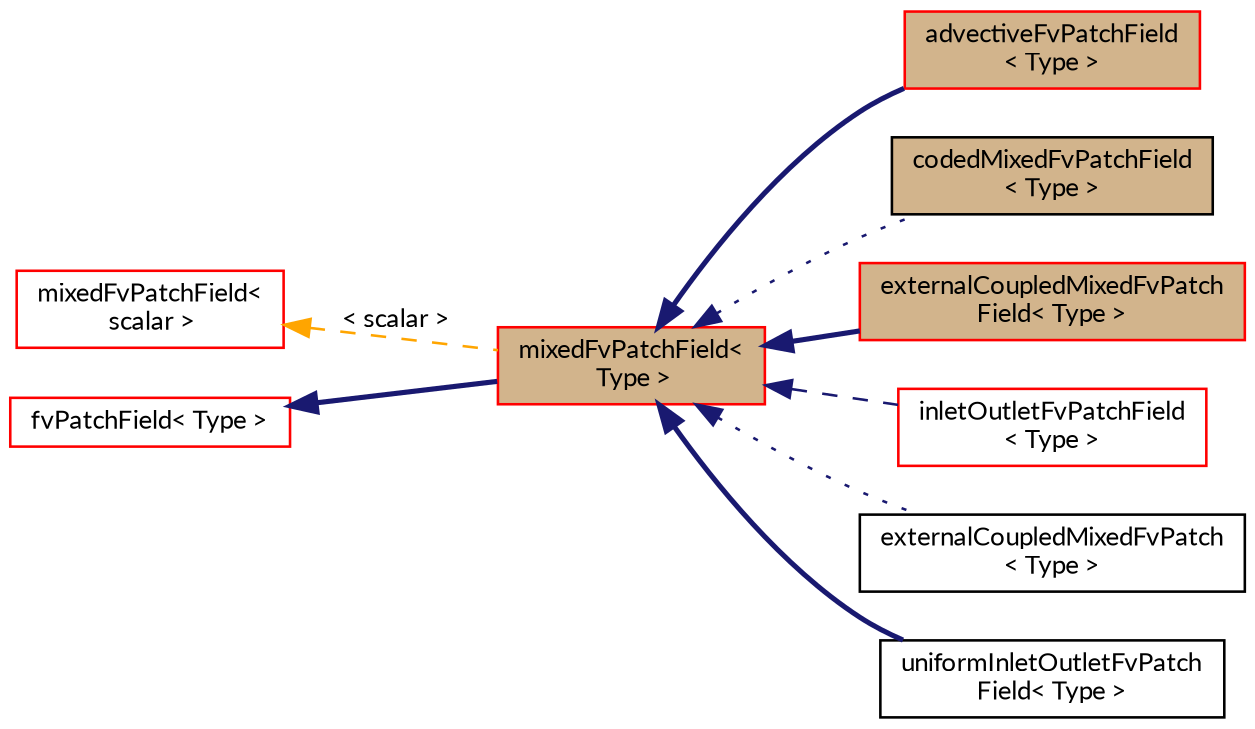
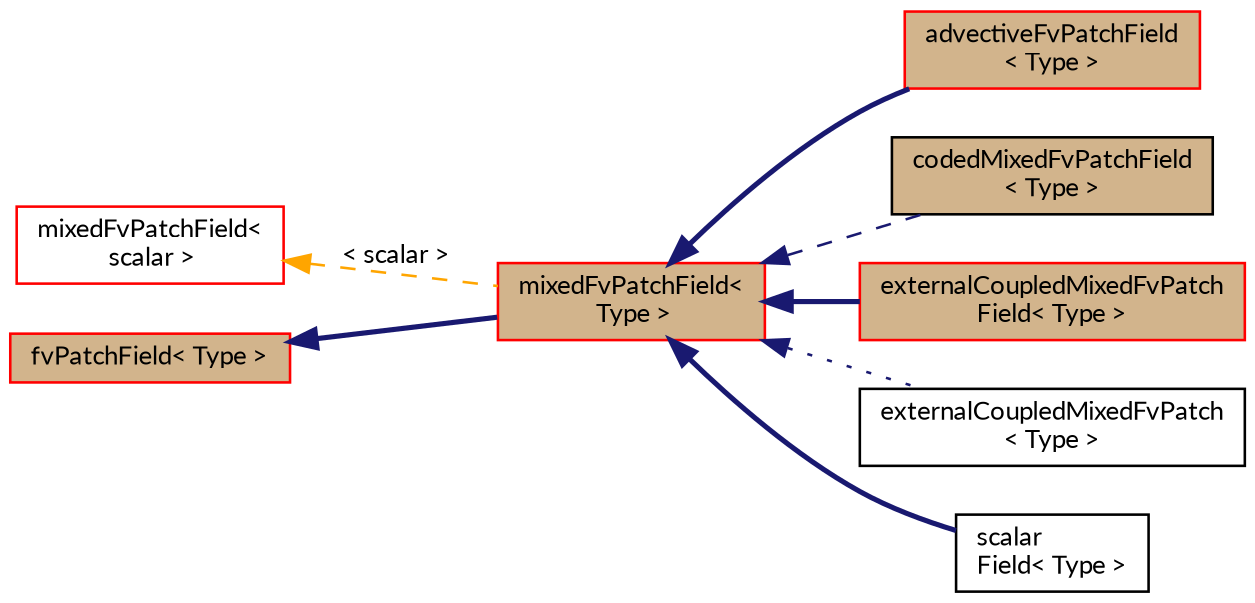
edge "codedMixedFvPatchField < Type >" -> "mixedFvPatchField< Type >": style dotted -> dashed
node "fvPatchField< Type >": fillcolor white -> tan
node "inletOutletFvPatchField < Type >": removed
node "uniformInletOutletFvPatch Field< Type >": label "uniformInletOutletFvPatch Field< Type >" -> "scalar Field< Type >"
